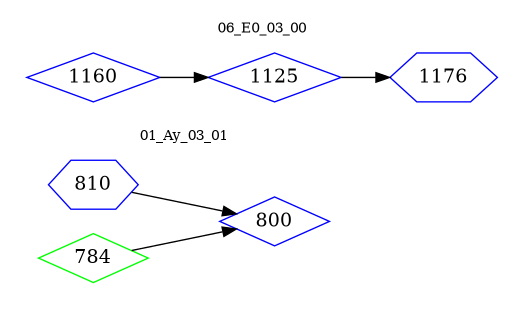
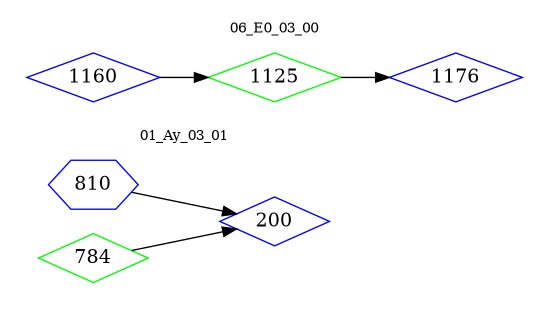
node "1125": color blue -> green
node "1176": shape hexagon -> diamond
node "800": label "800" -> "200"
